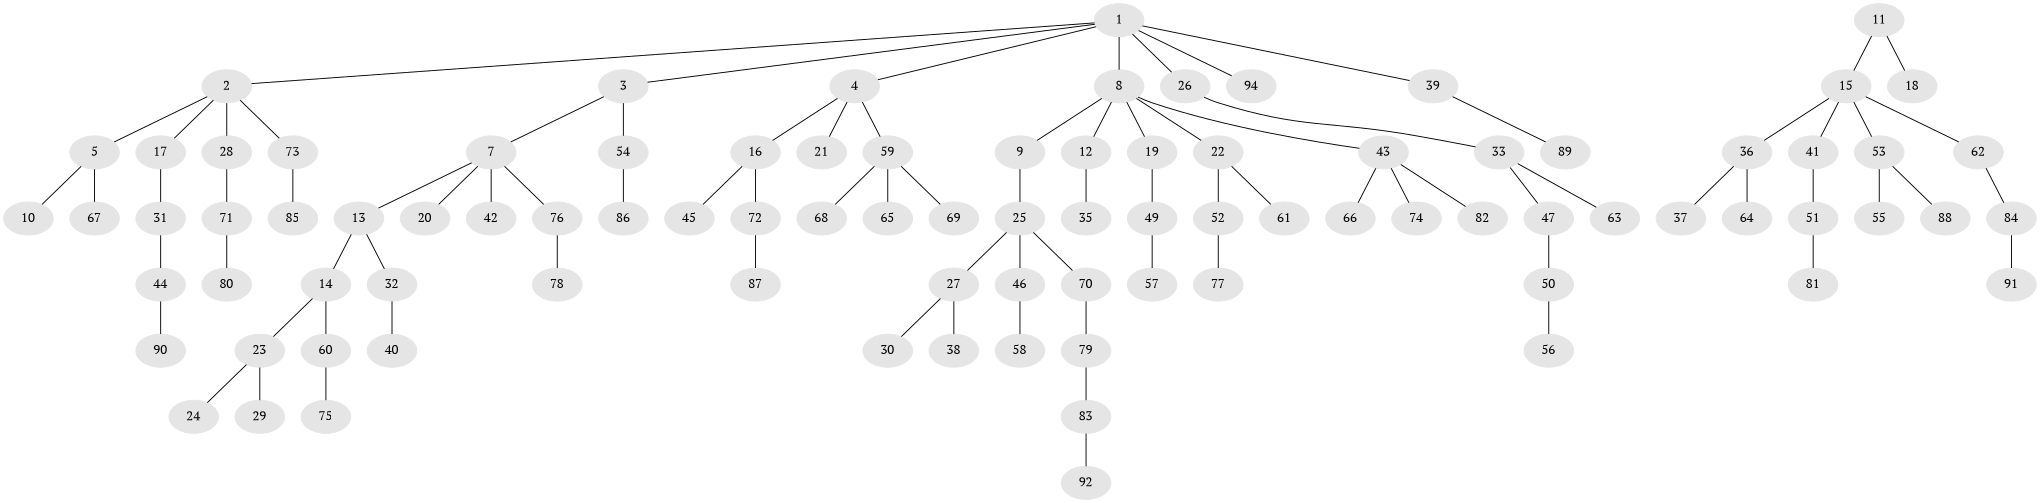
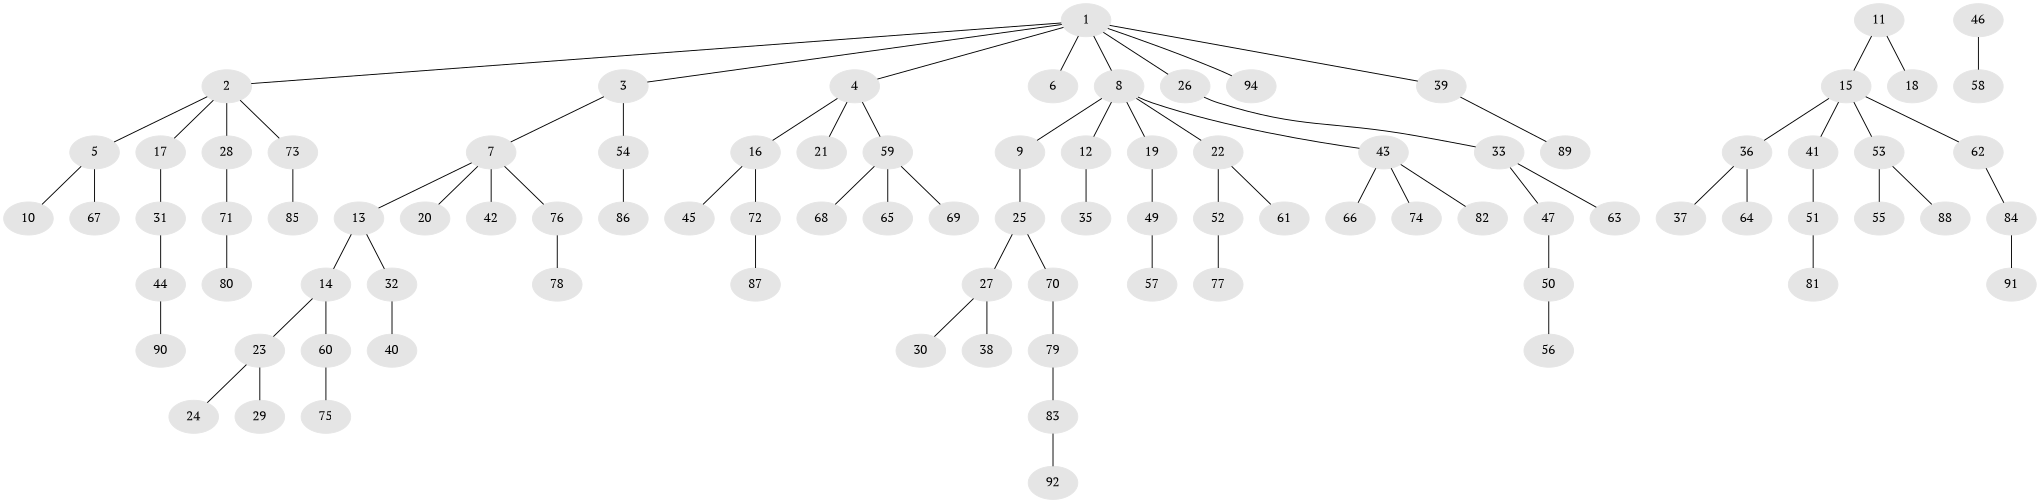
node "6": added
edge "25" -- "46": removed
